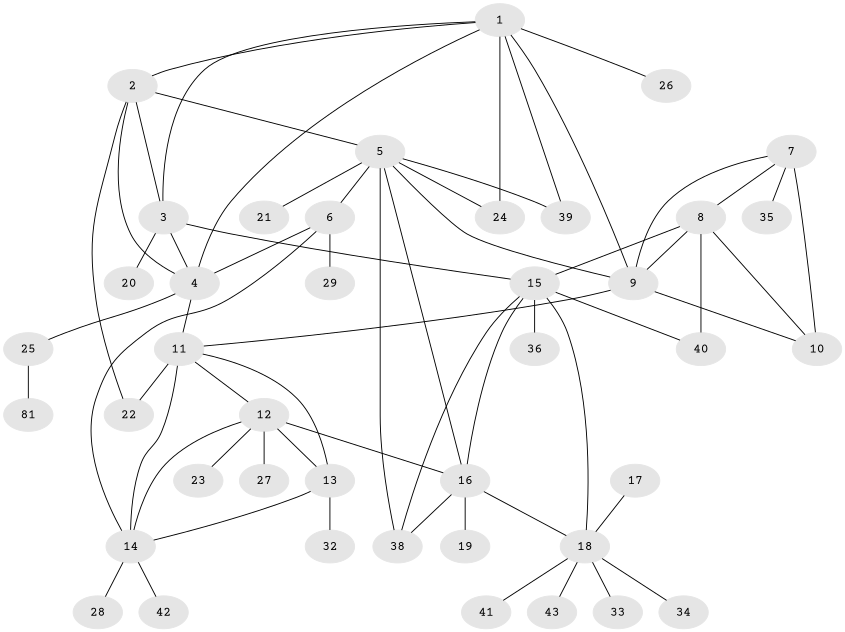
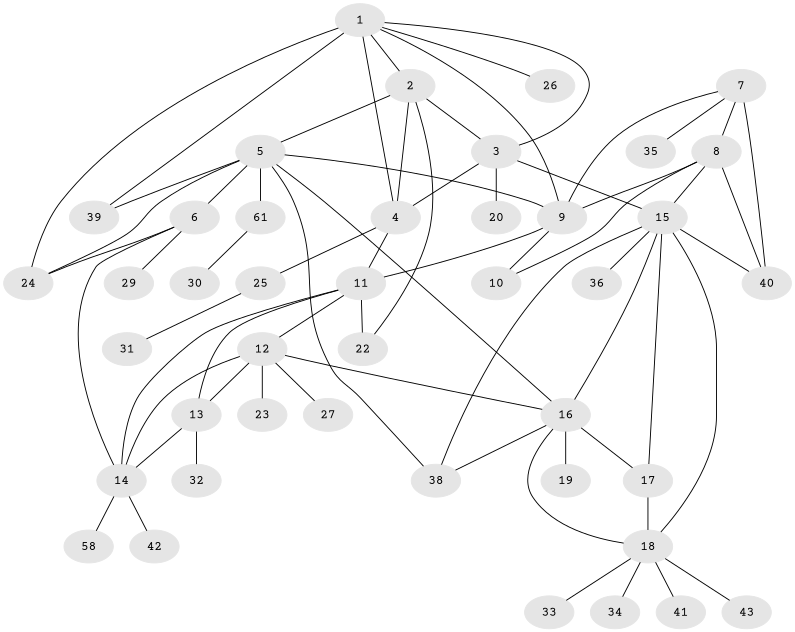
node "21": label "21" -> "61"
edge "6" -- "4": now "6" -- "24"
edge "7" -- "10": now "7" -- "40"
node "30": added
edge "15" -- "17": added
node "81": label "81" -> "31"
edge "16" -- "17": added
node "28": label "28" -> "58"
